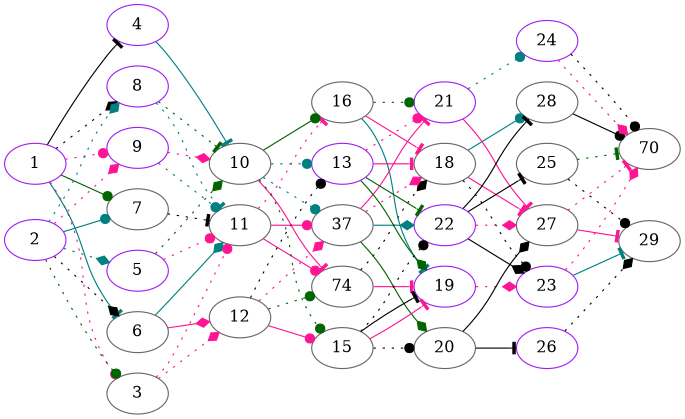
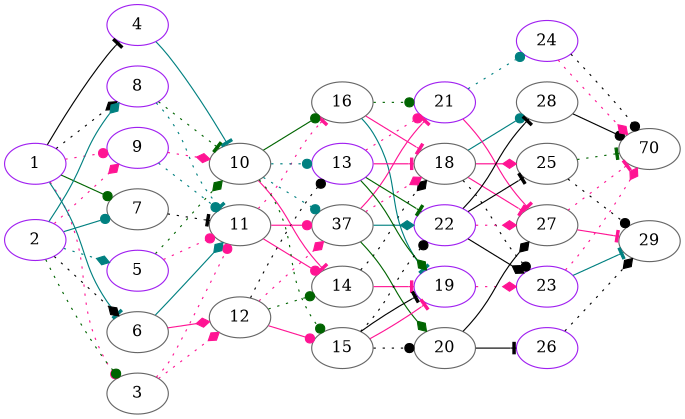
edge "18" -> "25": added
edge "2" -> "8": style dotted -> solid
node "74": label "74" -> "14"
